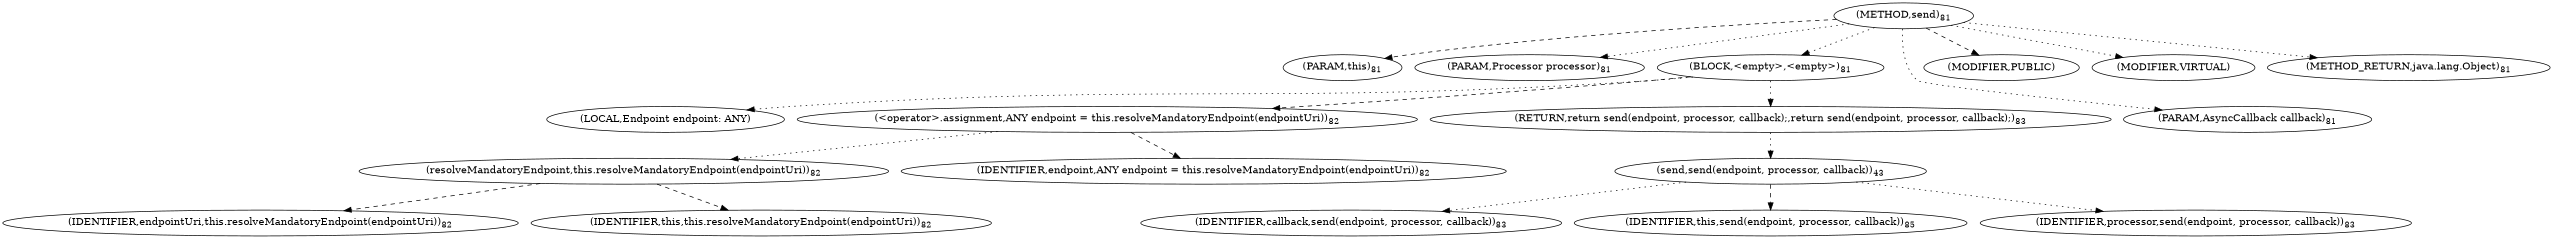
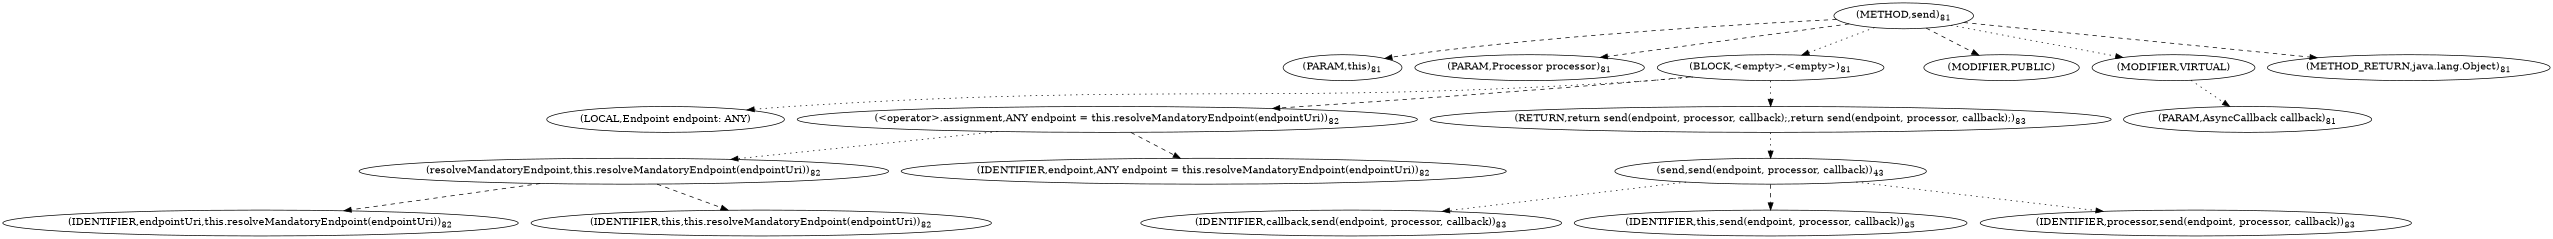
edge "(METHOD,send)" -> "(PARAM,Processor processor)": style dotted -> dashed
edge "(METHOD,send)" -> "(METHOD_RETURN,java.lang.Object)": style dotted -> dashed
edge "(METHOD,send)" -> "(PARAM,AsyncCallback callback)": now "(MODIFIER,VIRTUAL)" -> "(PARAM,AsyncCallback callback)"
